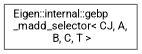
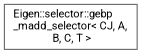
node "Eigen::internal::gebp _madd_selector< CJ, A, B, C, T >": label "Eigen::internal::gebp _madd_selector< CJ, A, B, C, T >" -> "Eigen::selector::gebp _madd_selector< CJ, A, B, C, T >"
